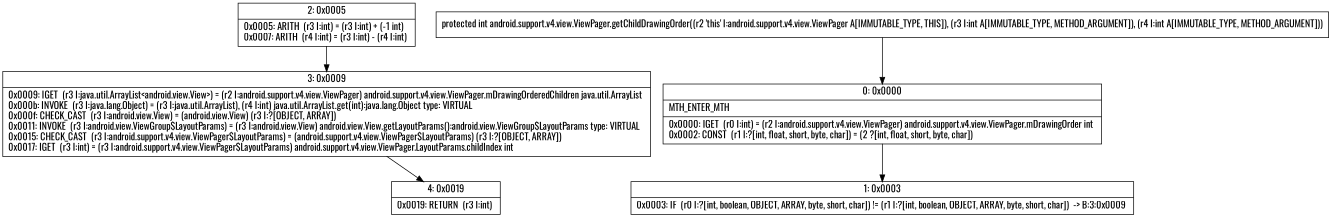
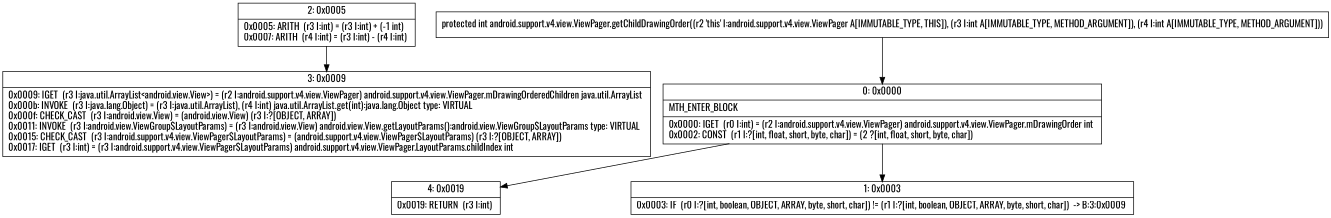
node "0: 0x0000": text "MTH_ENTER_MTH" -> "MTH_ENTER_BLOCK"
edge "3: 0x0009" -> "4: 0x0019": now "0: 0x0000" -> "4: 0x0019"
